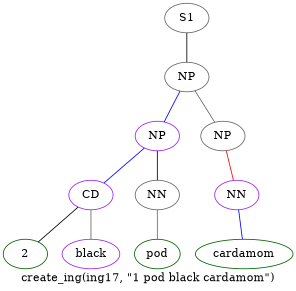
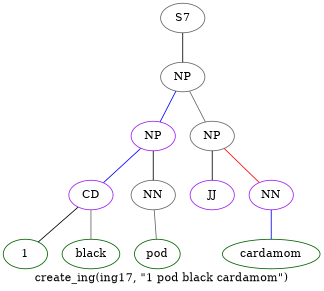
node "S1": label "S1" -> "S7"
node "JJ": added
node "2": label "2" -> "1"
node "black": color purple -> darkgreen
